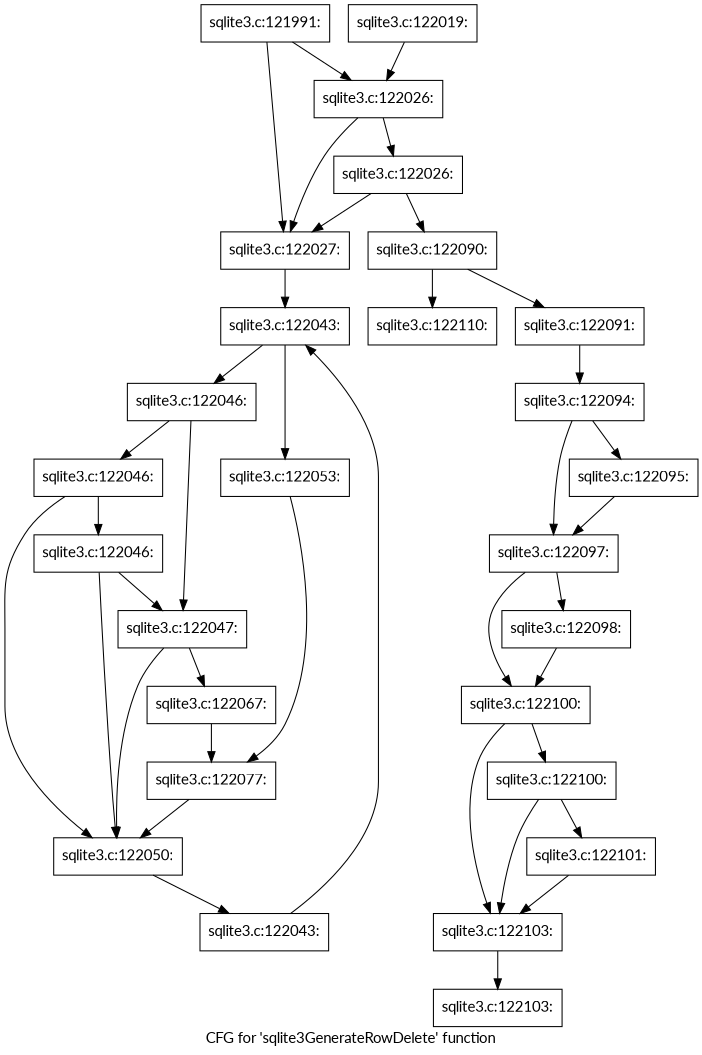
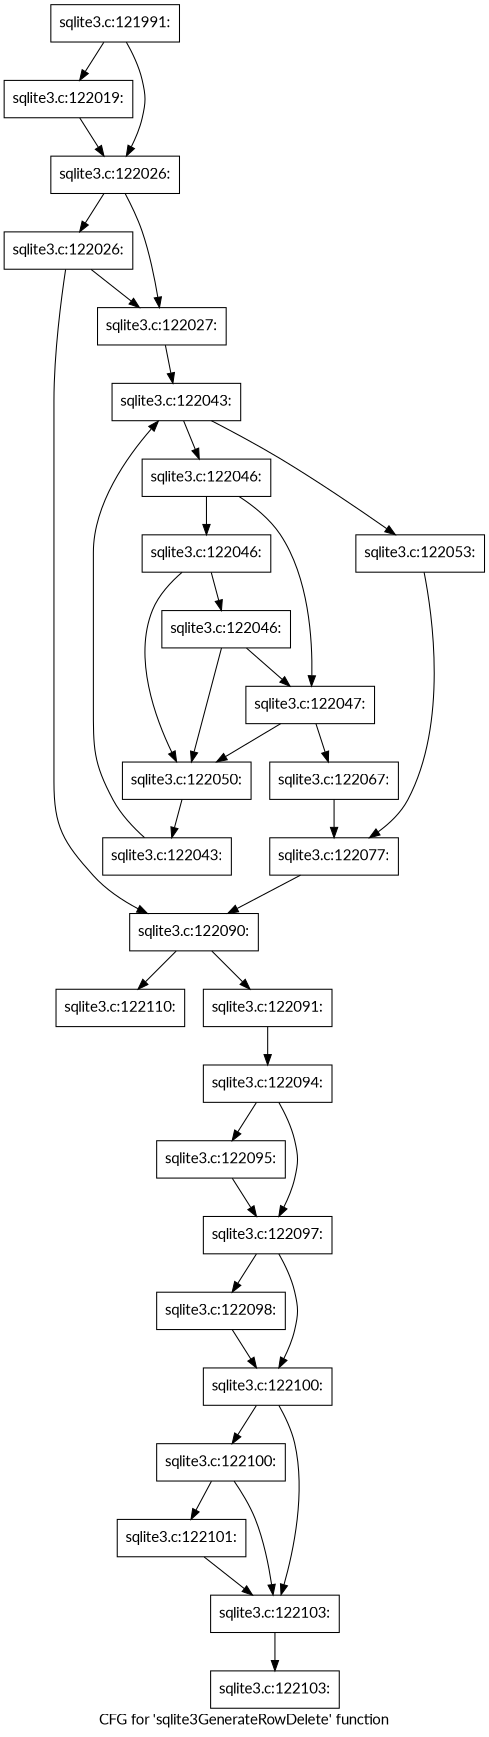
edge "sqlite3.c:121991:" -> "sqlite3.c:122027:": now "sqlite3.c:121991:" -> "sqlite3.c:122019:"
edge "sqlite3.c:122077:" -> "sqlite3.c:122050:": now "sqlite3.c:122077:" -> "sqlite3.c:122090:"
